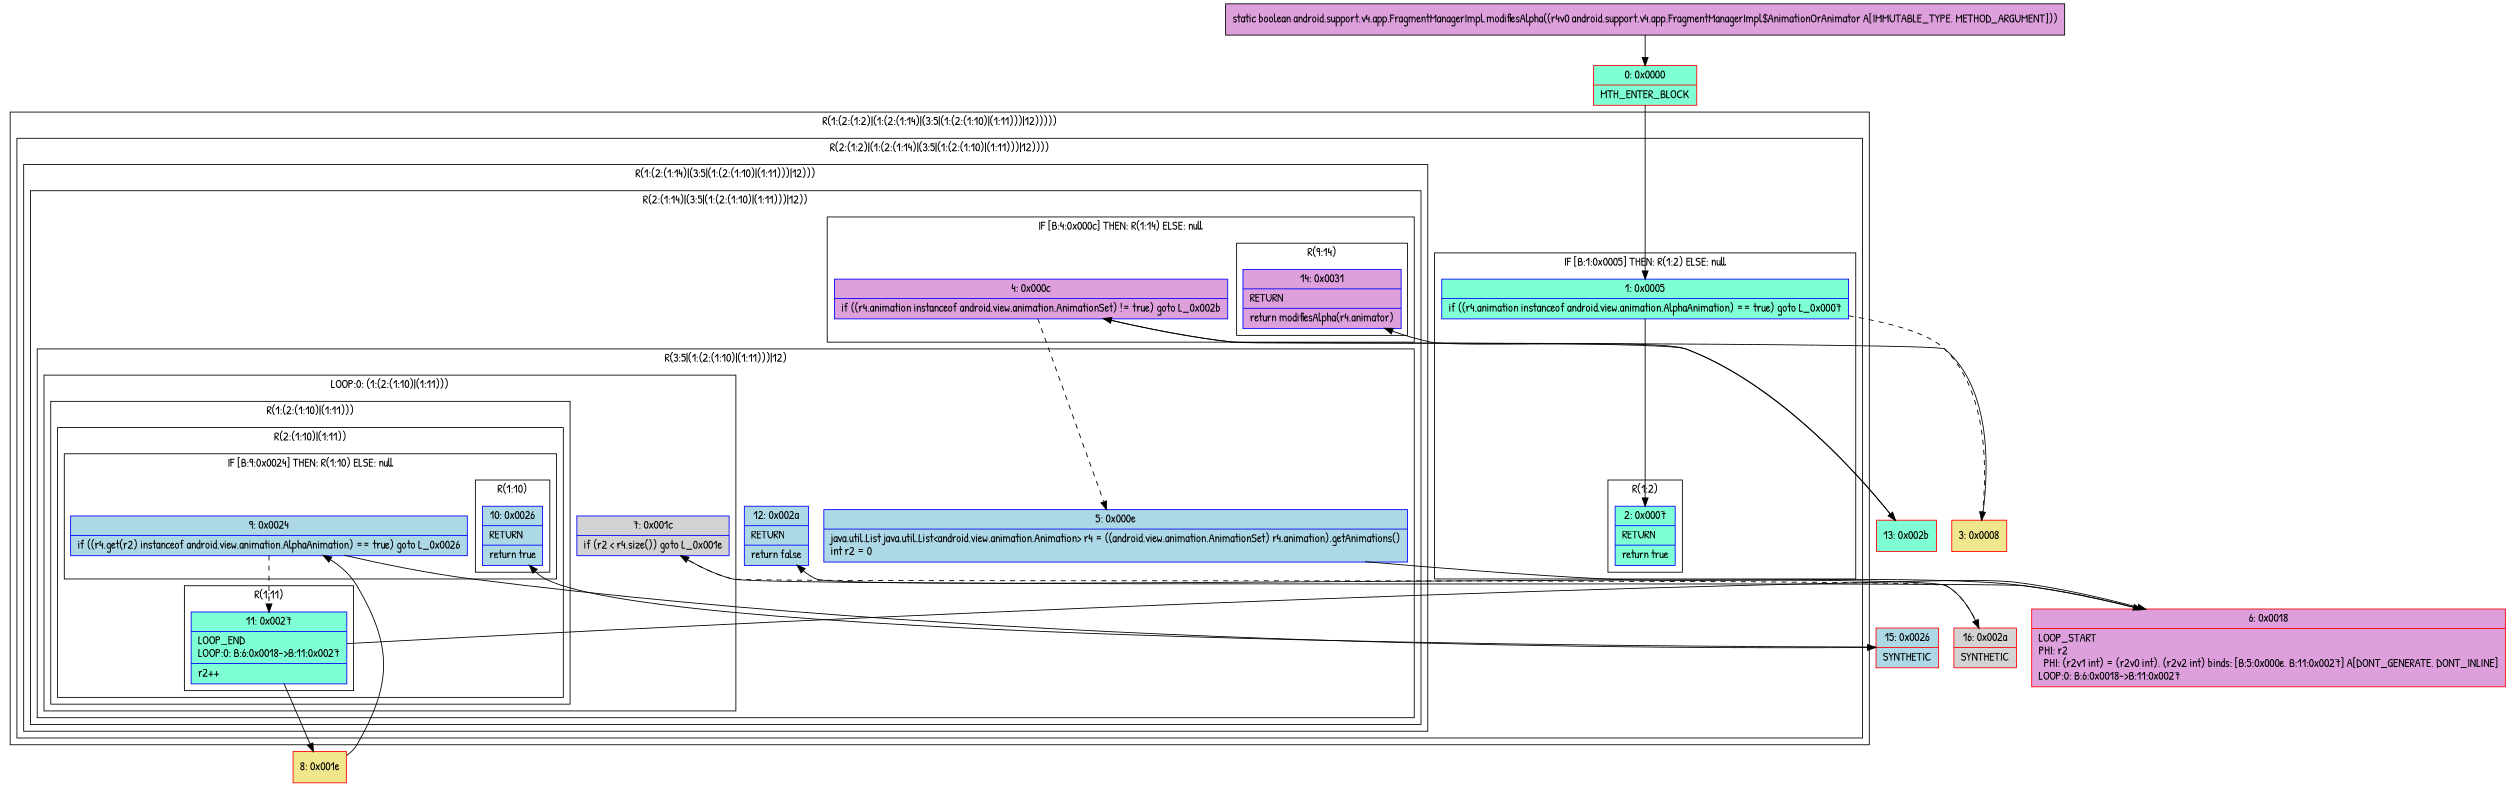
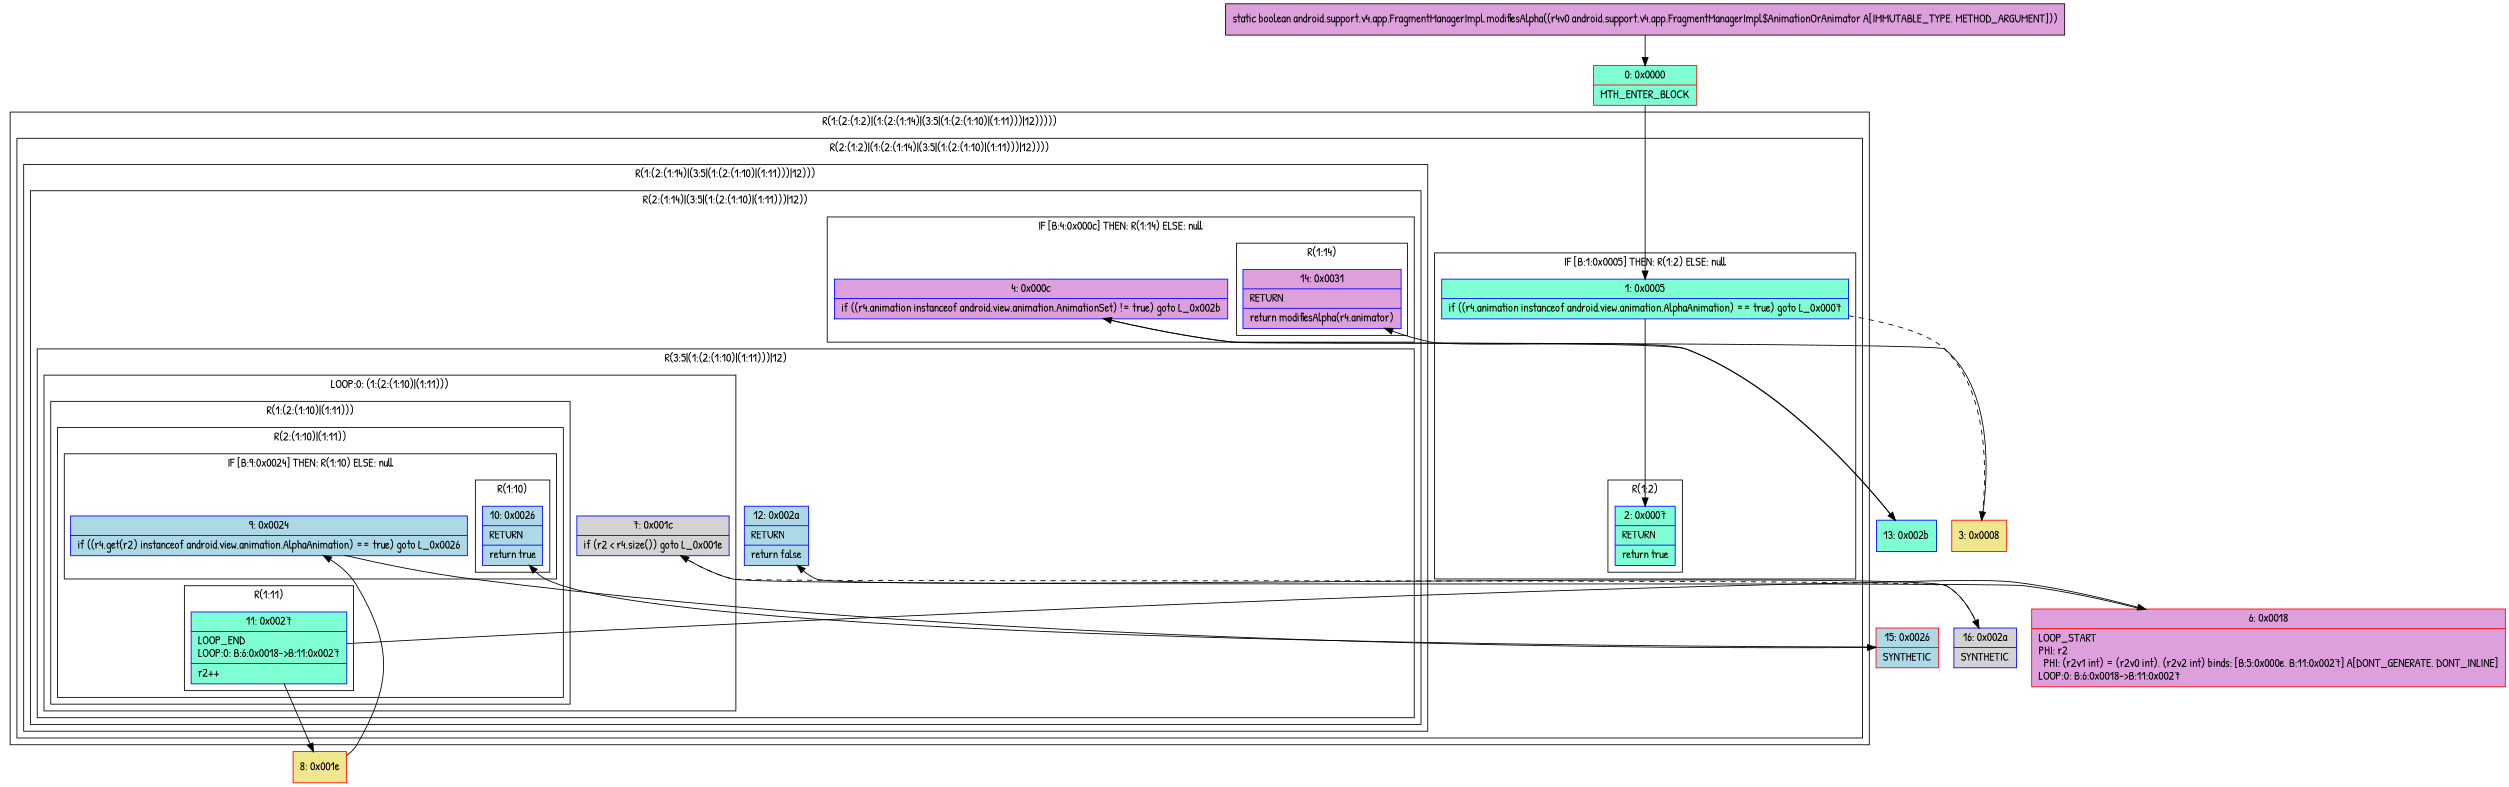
cluster "R(9:14)": label "R(9:14)" -> "R(1:14)"
node "5: 0x000e": removed
node "13: 0x002b": color red -> blue
edge "9: 0x0024" -> "11: 0x0027": removed
node "16: 0x002a": color red -> blue
